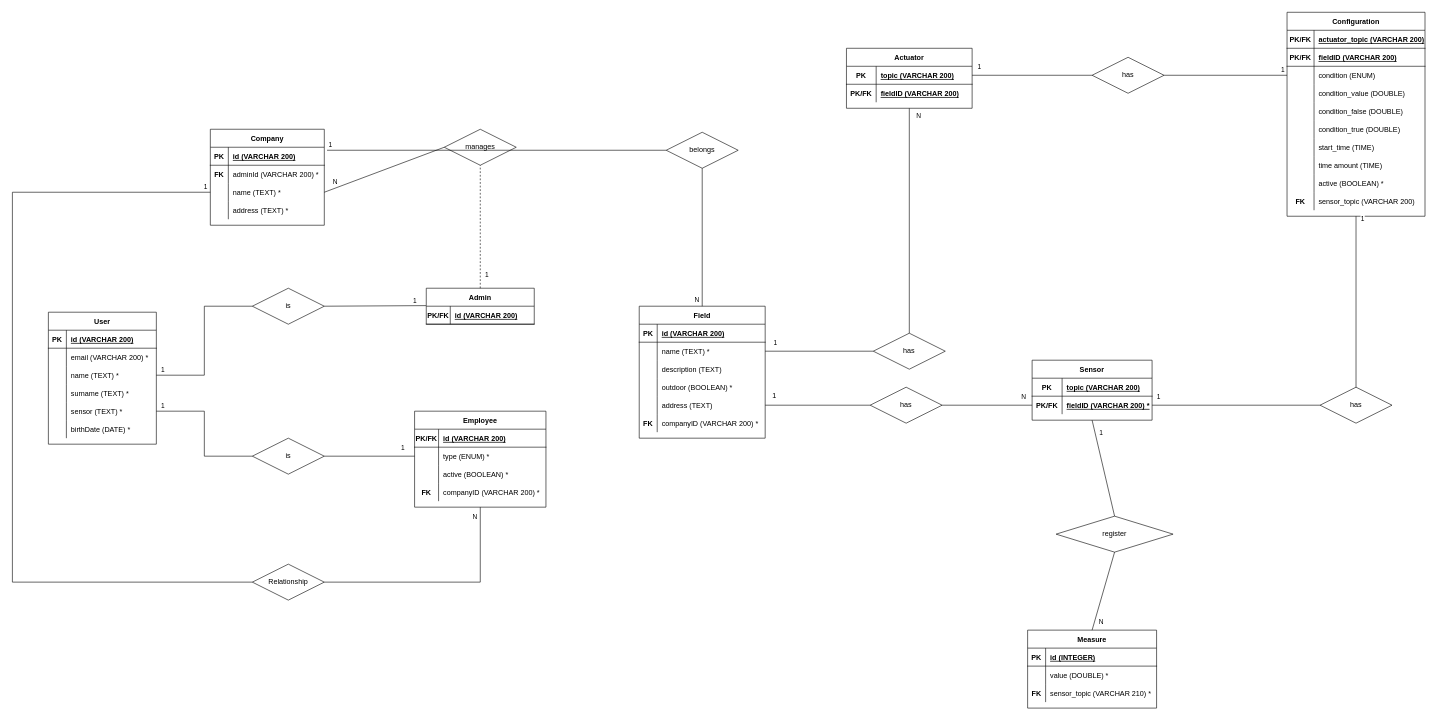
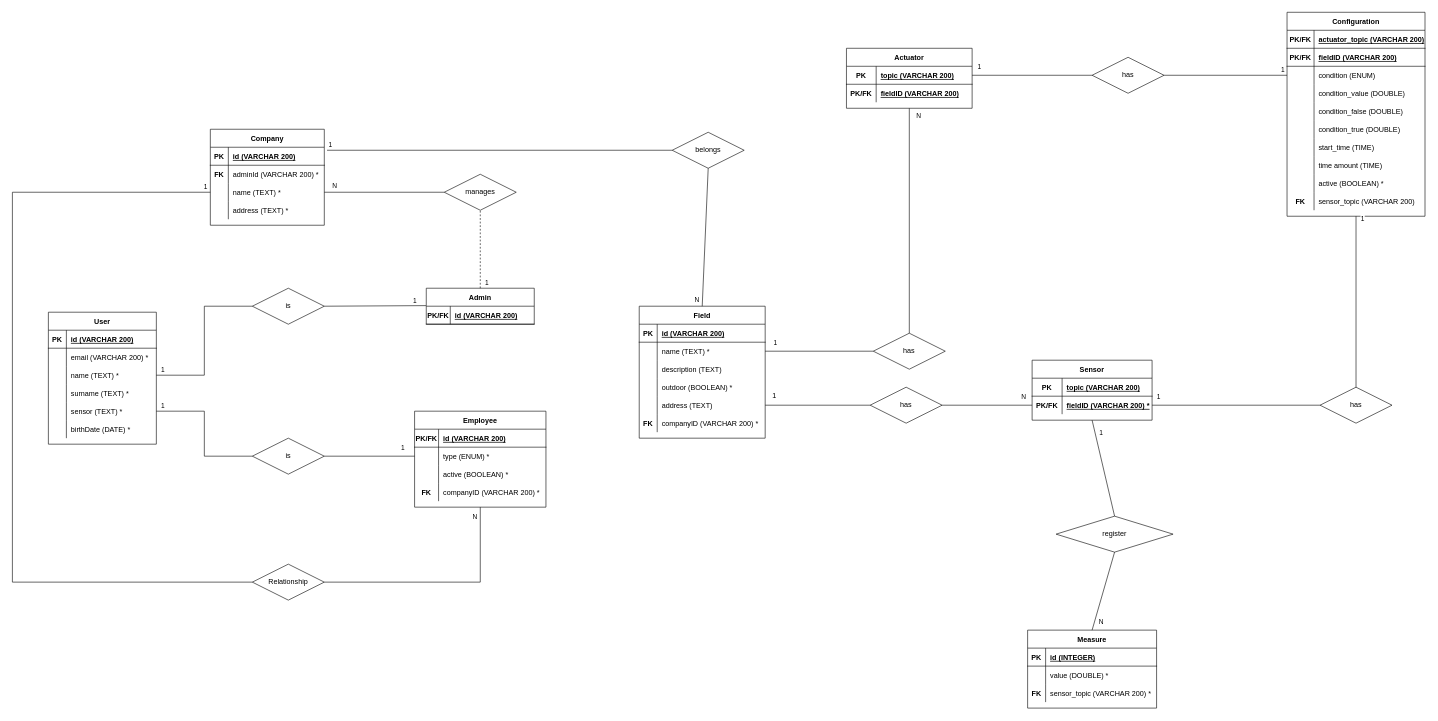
node "manages": moved (480, 147) -> (480, 192)
node "belongs": moved (702, 150) -> (708, 150)
node "sensor_topic (VARCHAR 210) *": label "sensor_topic (VARCHAR 210) *" -> "sensor_topic (VARCHAR 200) *"
